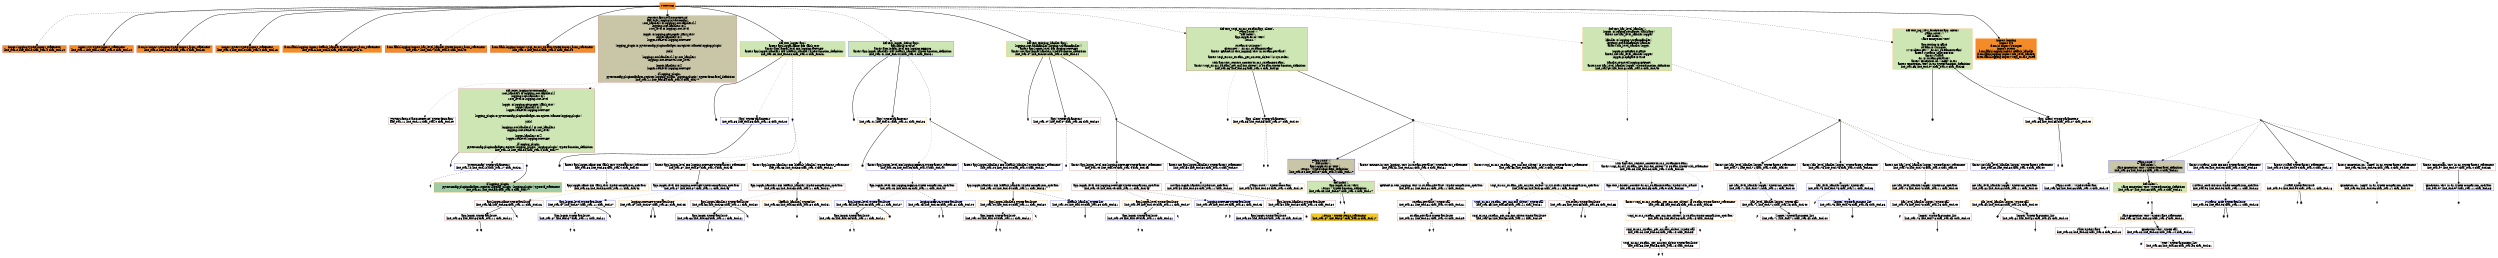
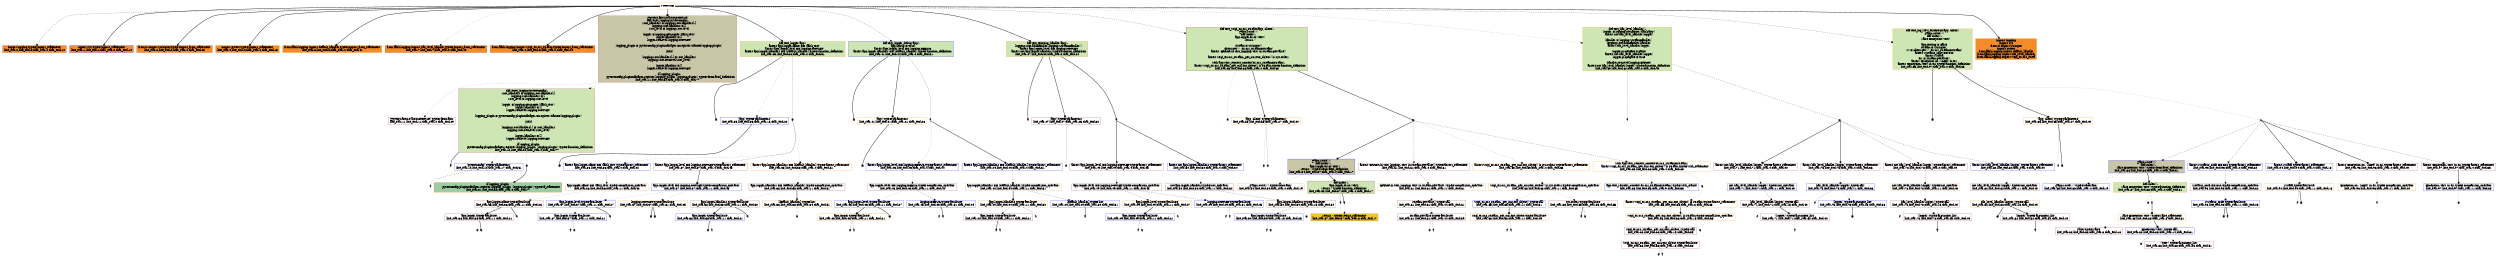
node "MODULE": fillcolor #f48b29 -> white
